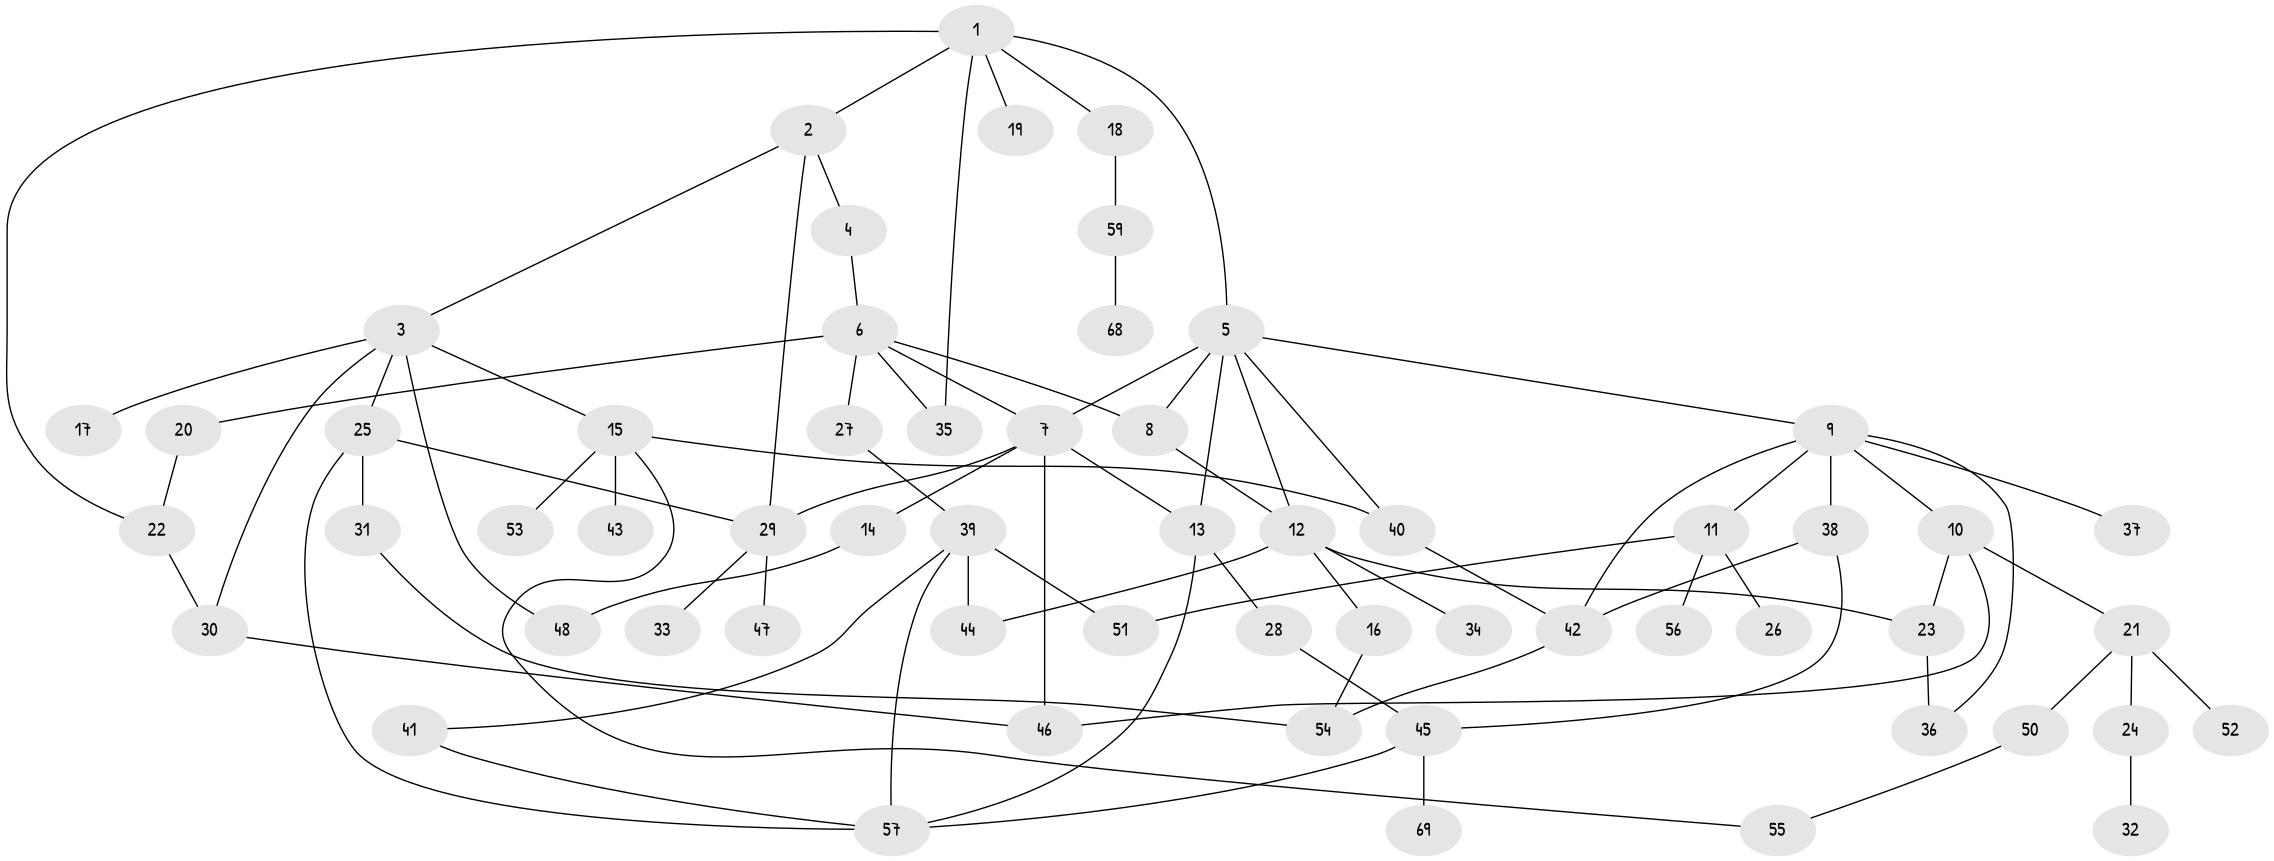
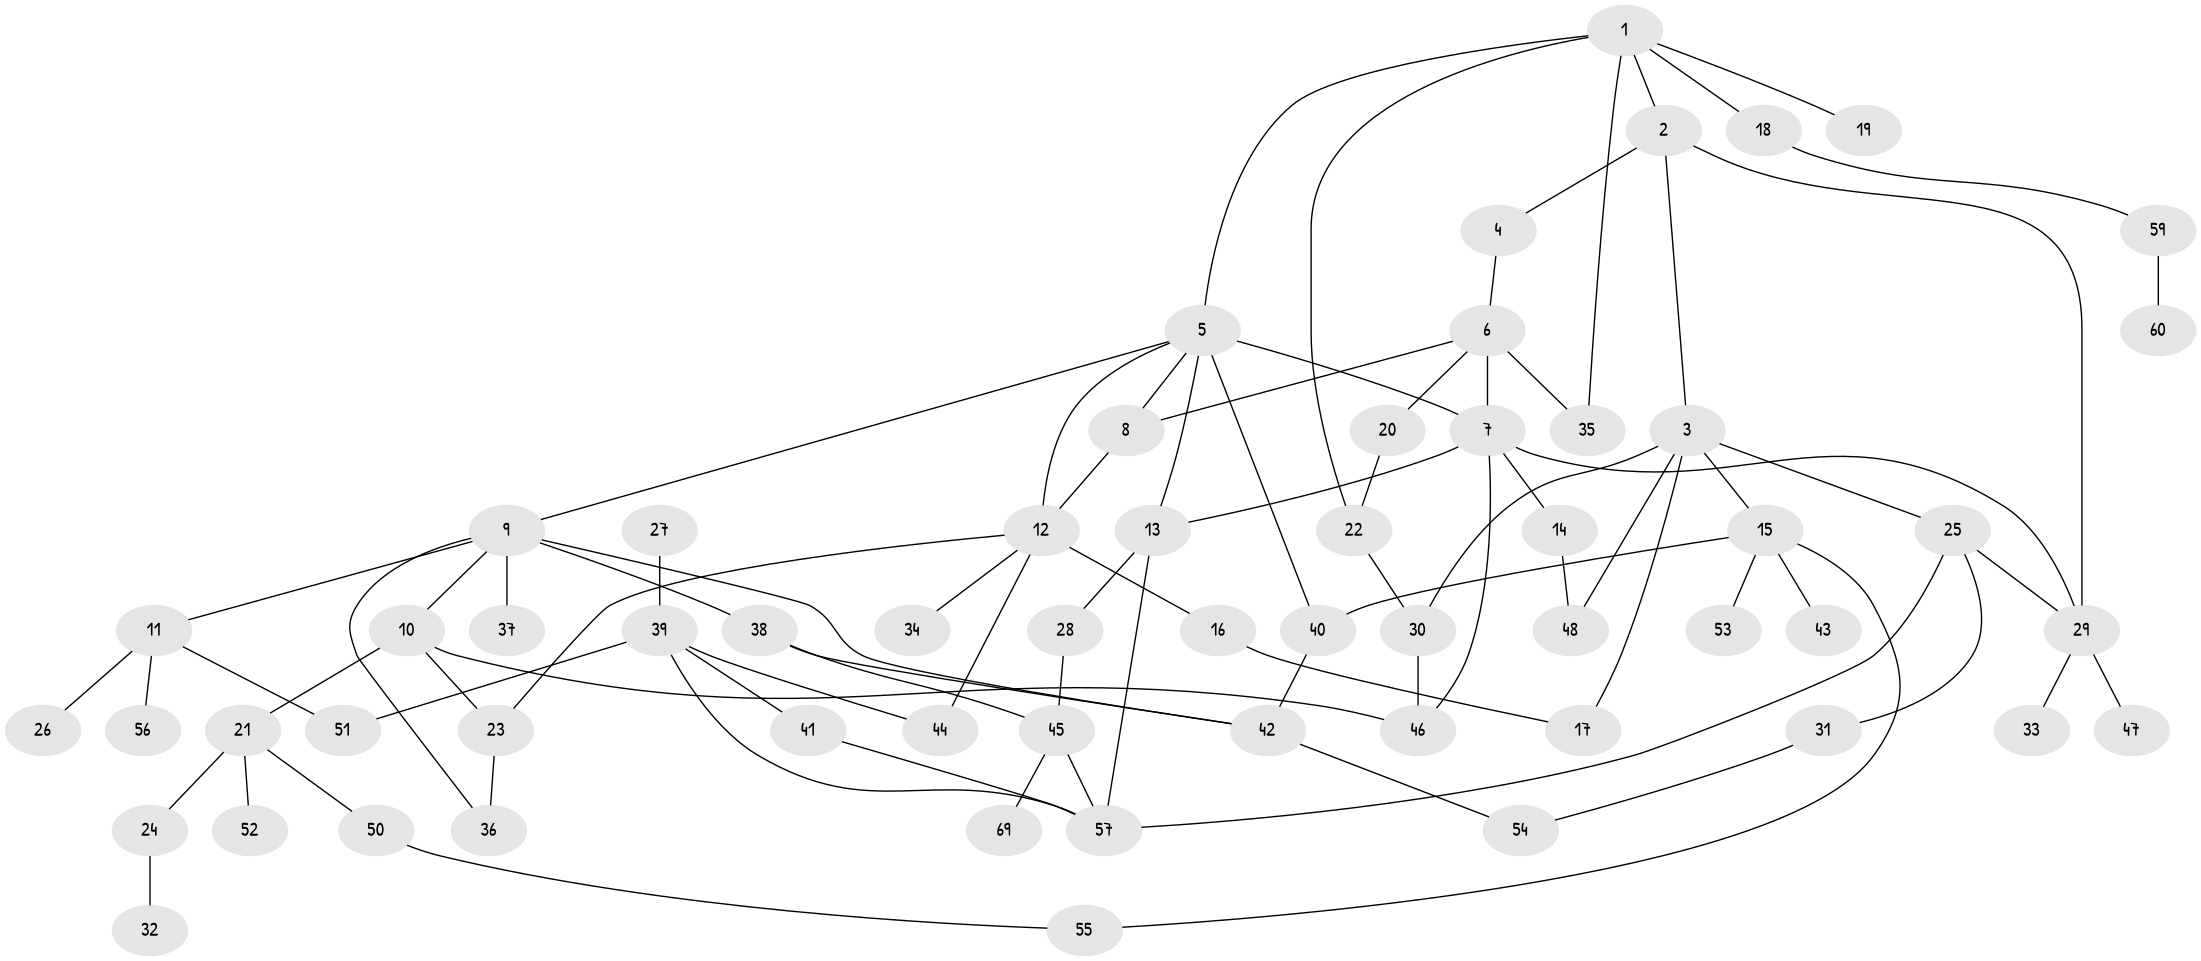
node "68": label "68" -> "60"
edge "6" -- "27": removed
edge "16" -- "54": now "16" -- "17"
